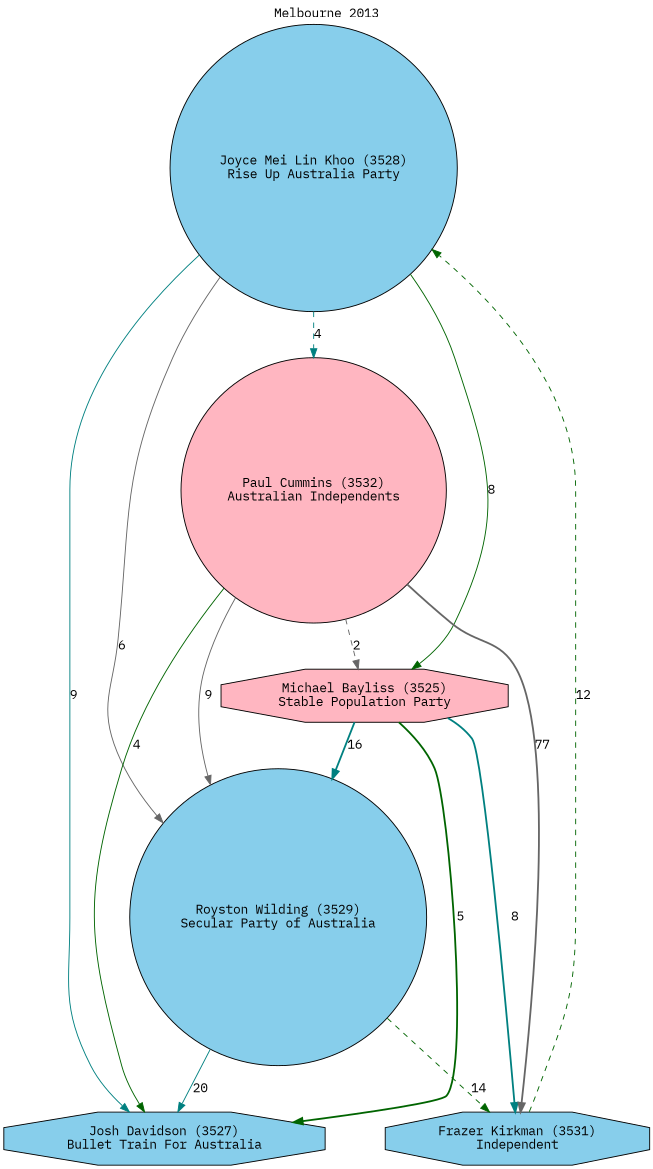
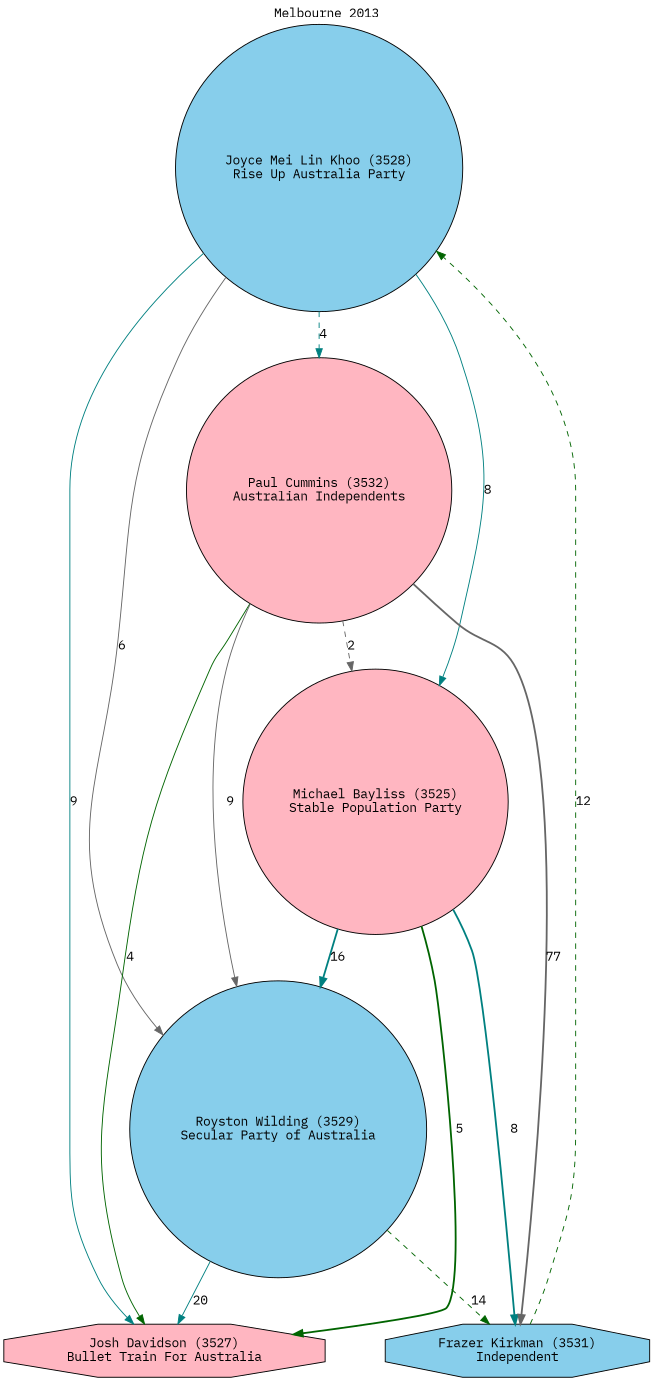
edge "Joyce Mei Lin Khoo (3528) Rise Up Australia Party" -> "Michael Bayliss (3525) Stable Population Party": color darkgreen -> teal
node "Michael Bayliss (3525) Stable Population Party": shape octagon -> circle
node "Josh Davidson (3527) Bullet Train For Australia": fillcolor skyblue -> lightpink
